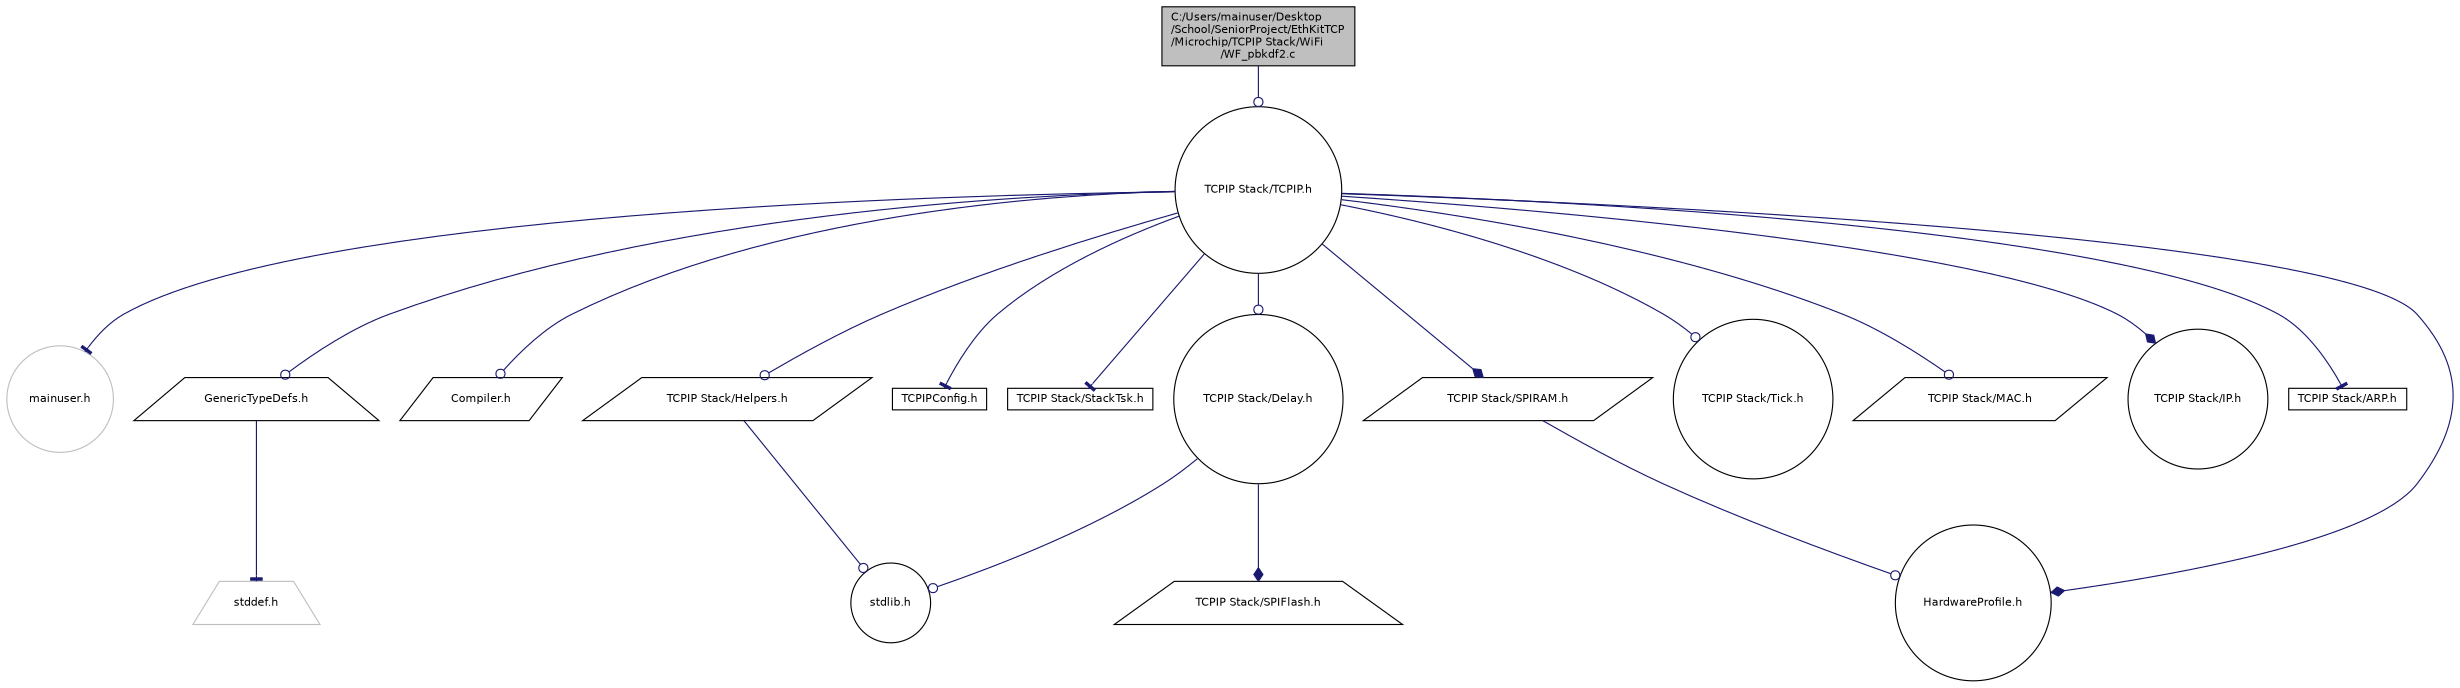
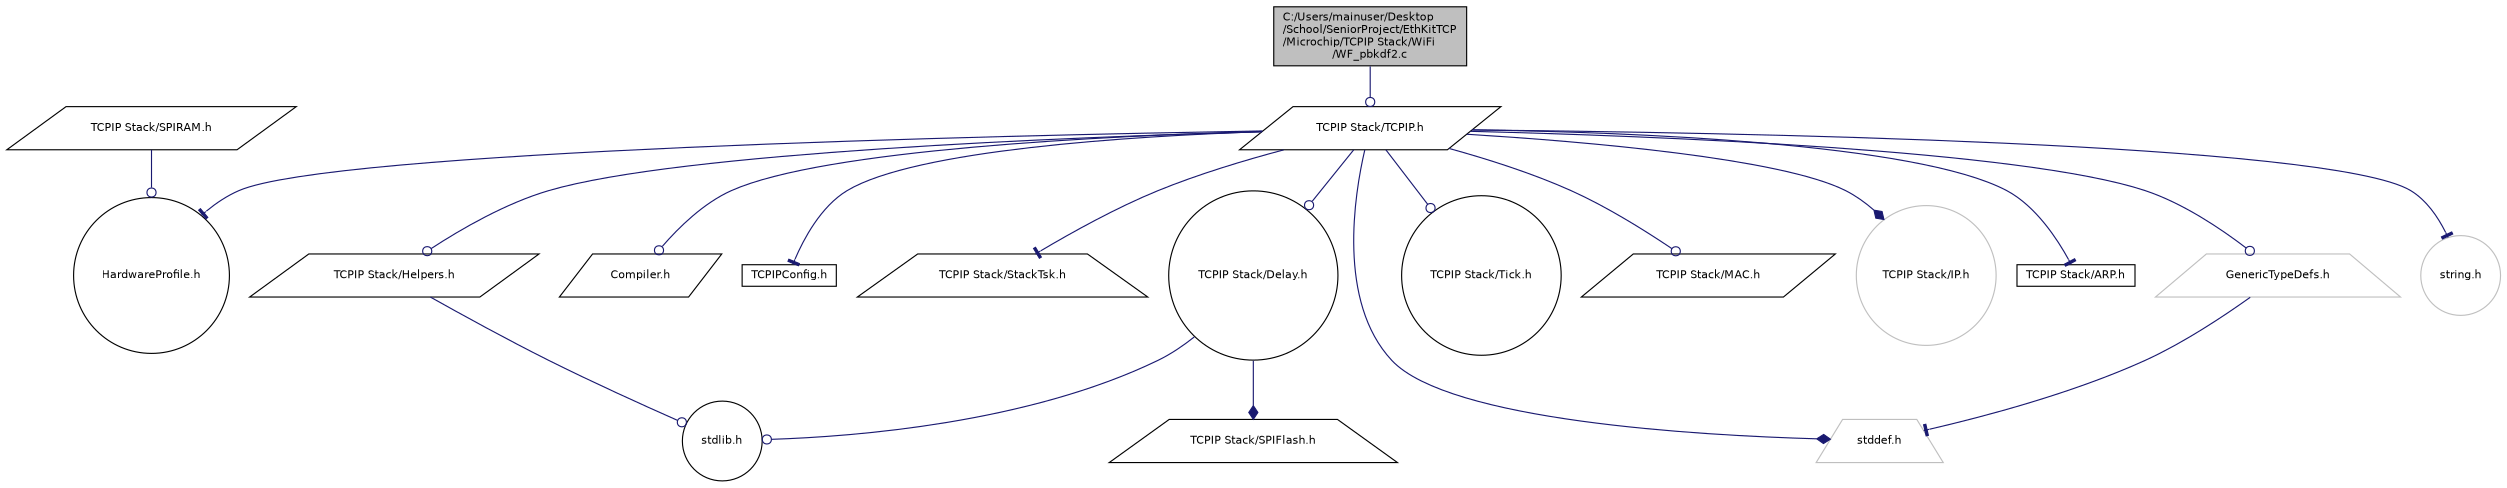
node "TCPIP Stack/TCPIP.h": shape circle -> parallelogram
edge "TCPIP Stack/TCPIP.h" -> "HardwareProfile.h": arrowhead diamond -> tee
edge "TCPIP Stack/TCPIP.h" -> "TCPIP Stack/SPIRAM.h": now "TCPIP Stack/TCPIP.h" -> "stddef.h"
node "mainuser.h": label "mainuser.h" -> "string.h"
node "GenericTypeDefs.h": color black -> grey75
node "TCPIP Stack/StackTsk.h": shape box -> trapezium
node "TCPIP Stack/IP.h": color black -> grey75
